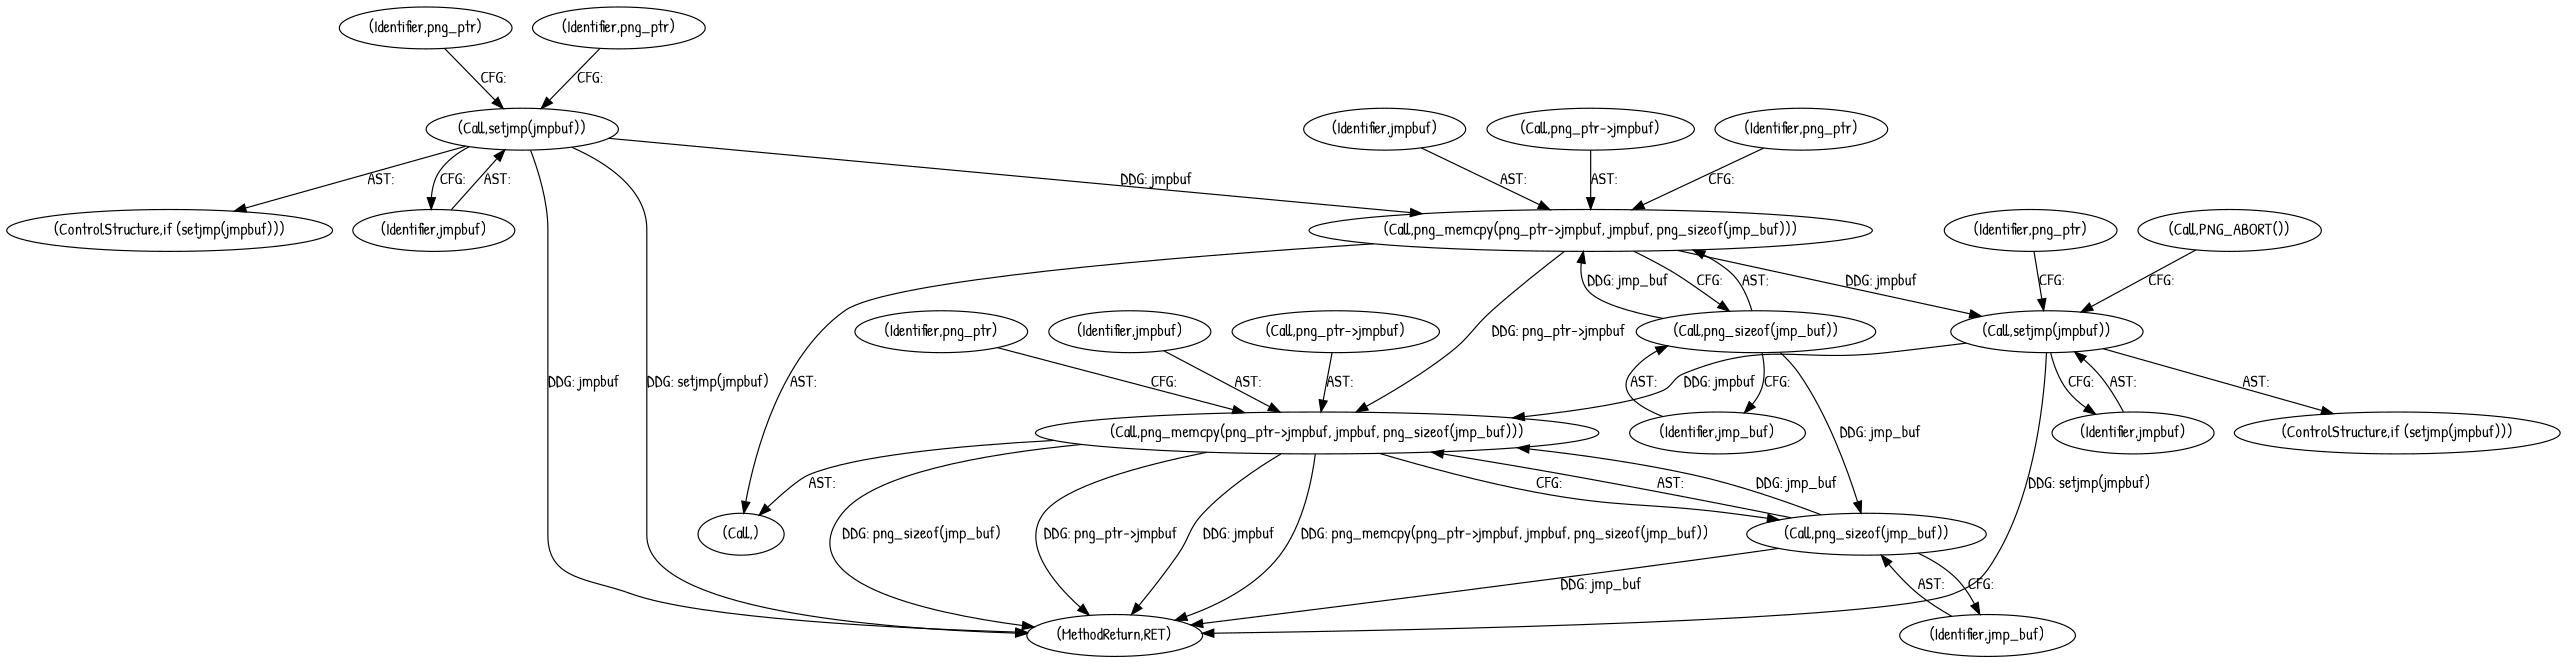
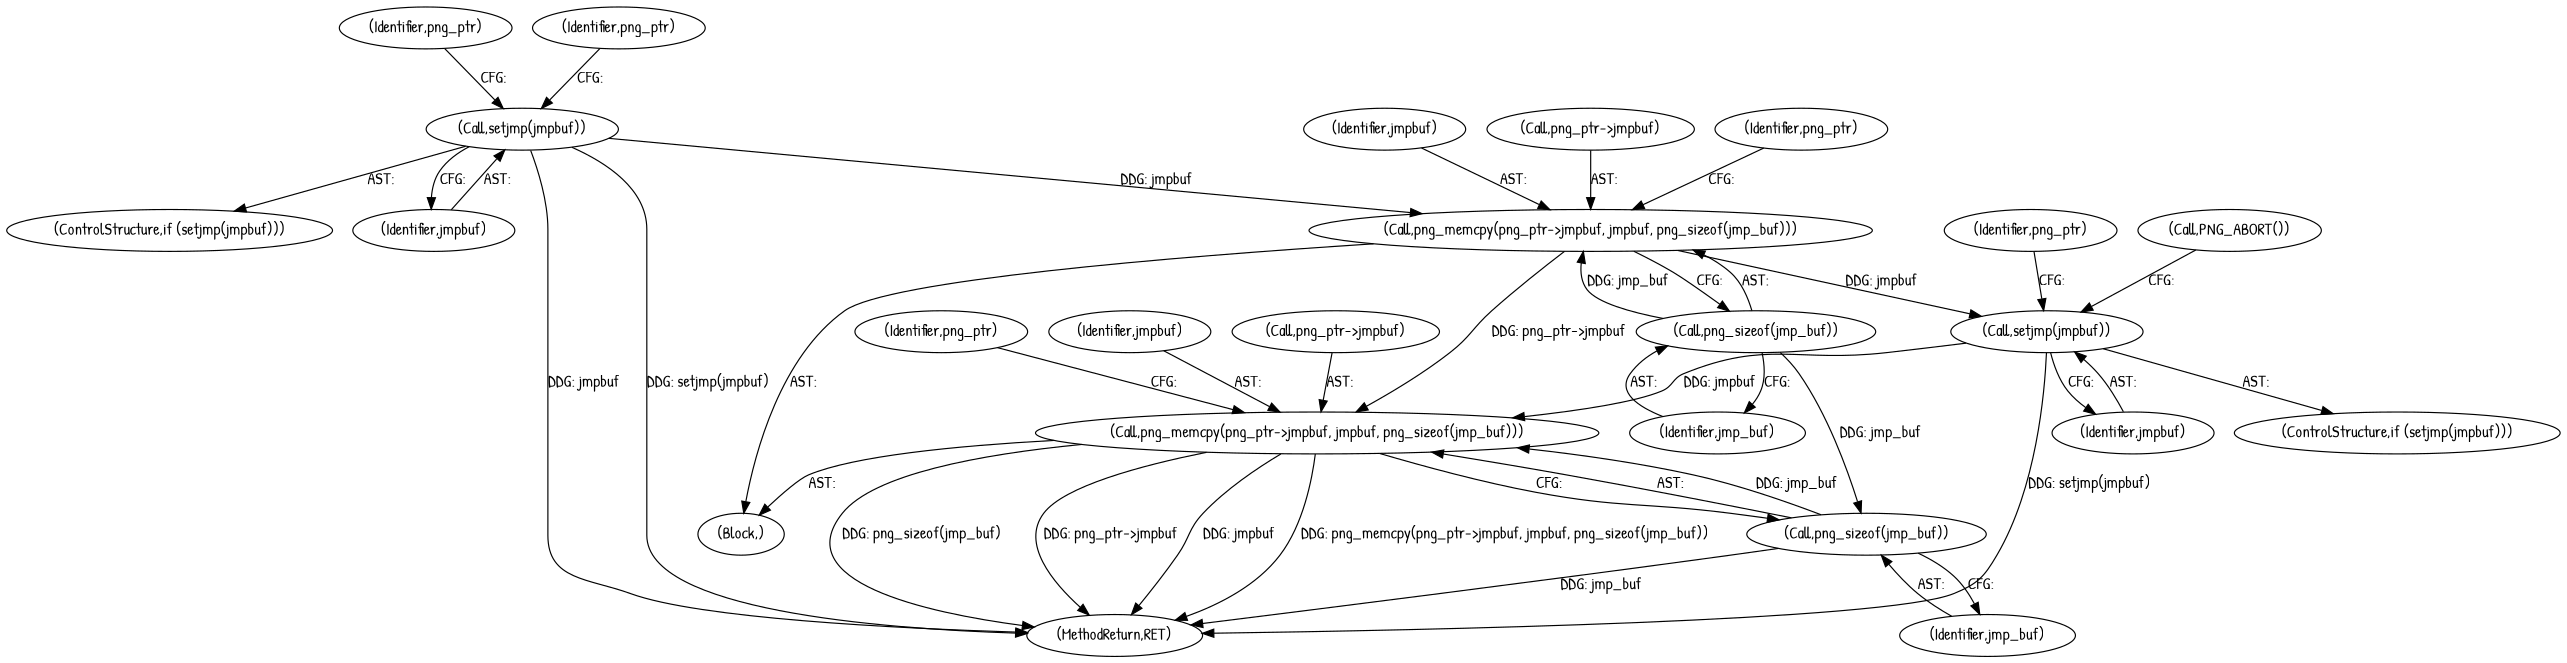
node "(Call,)": label "(Call,)" -> "(Block,)"
